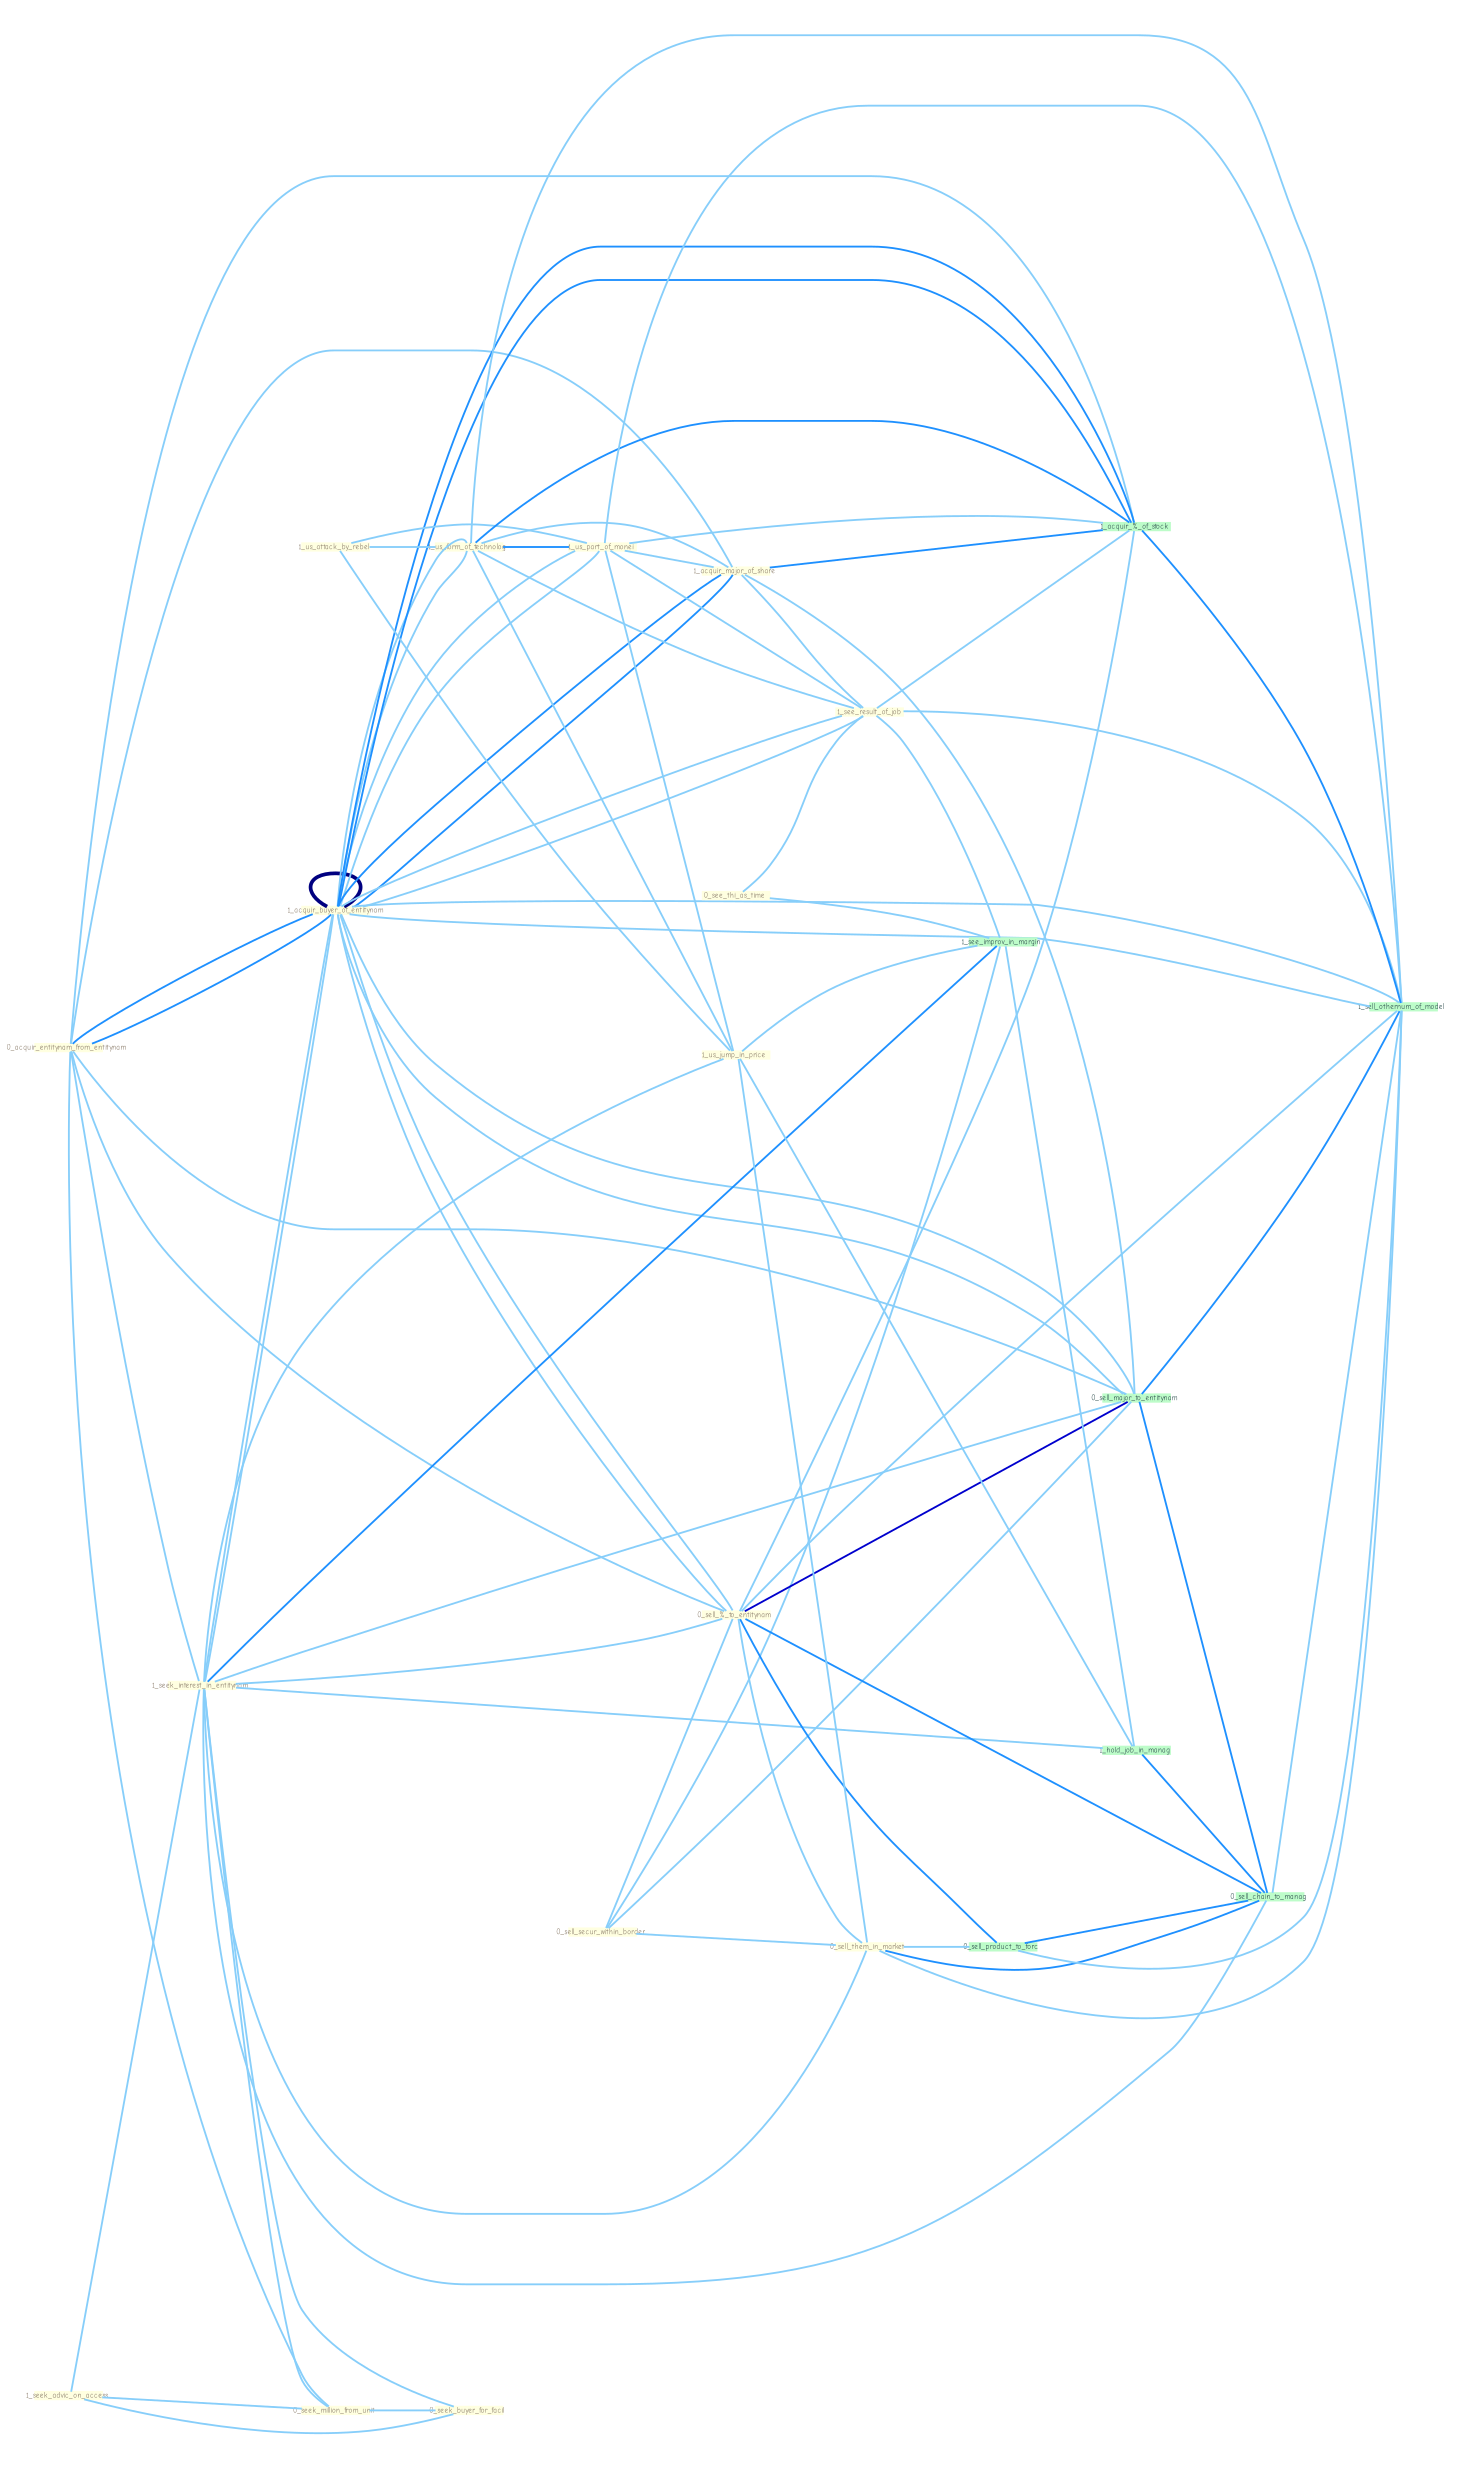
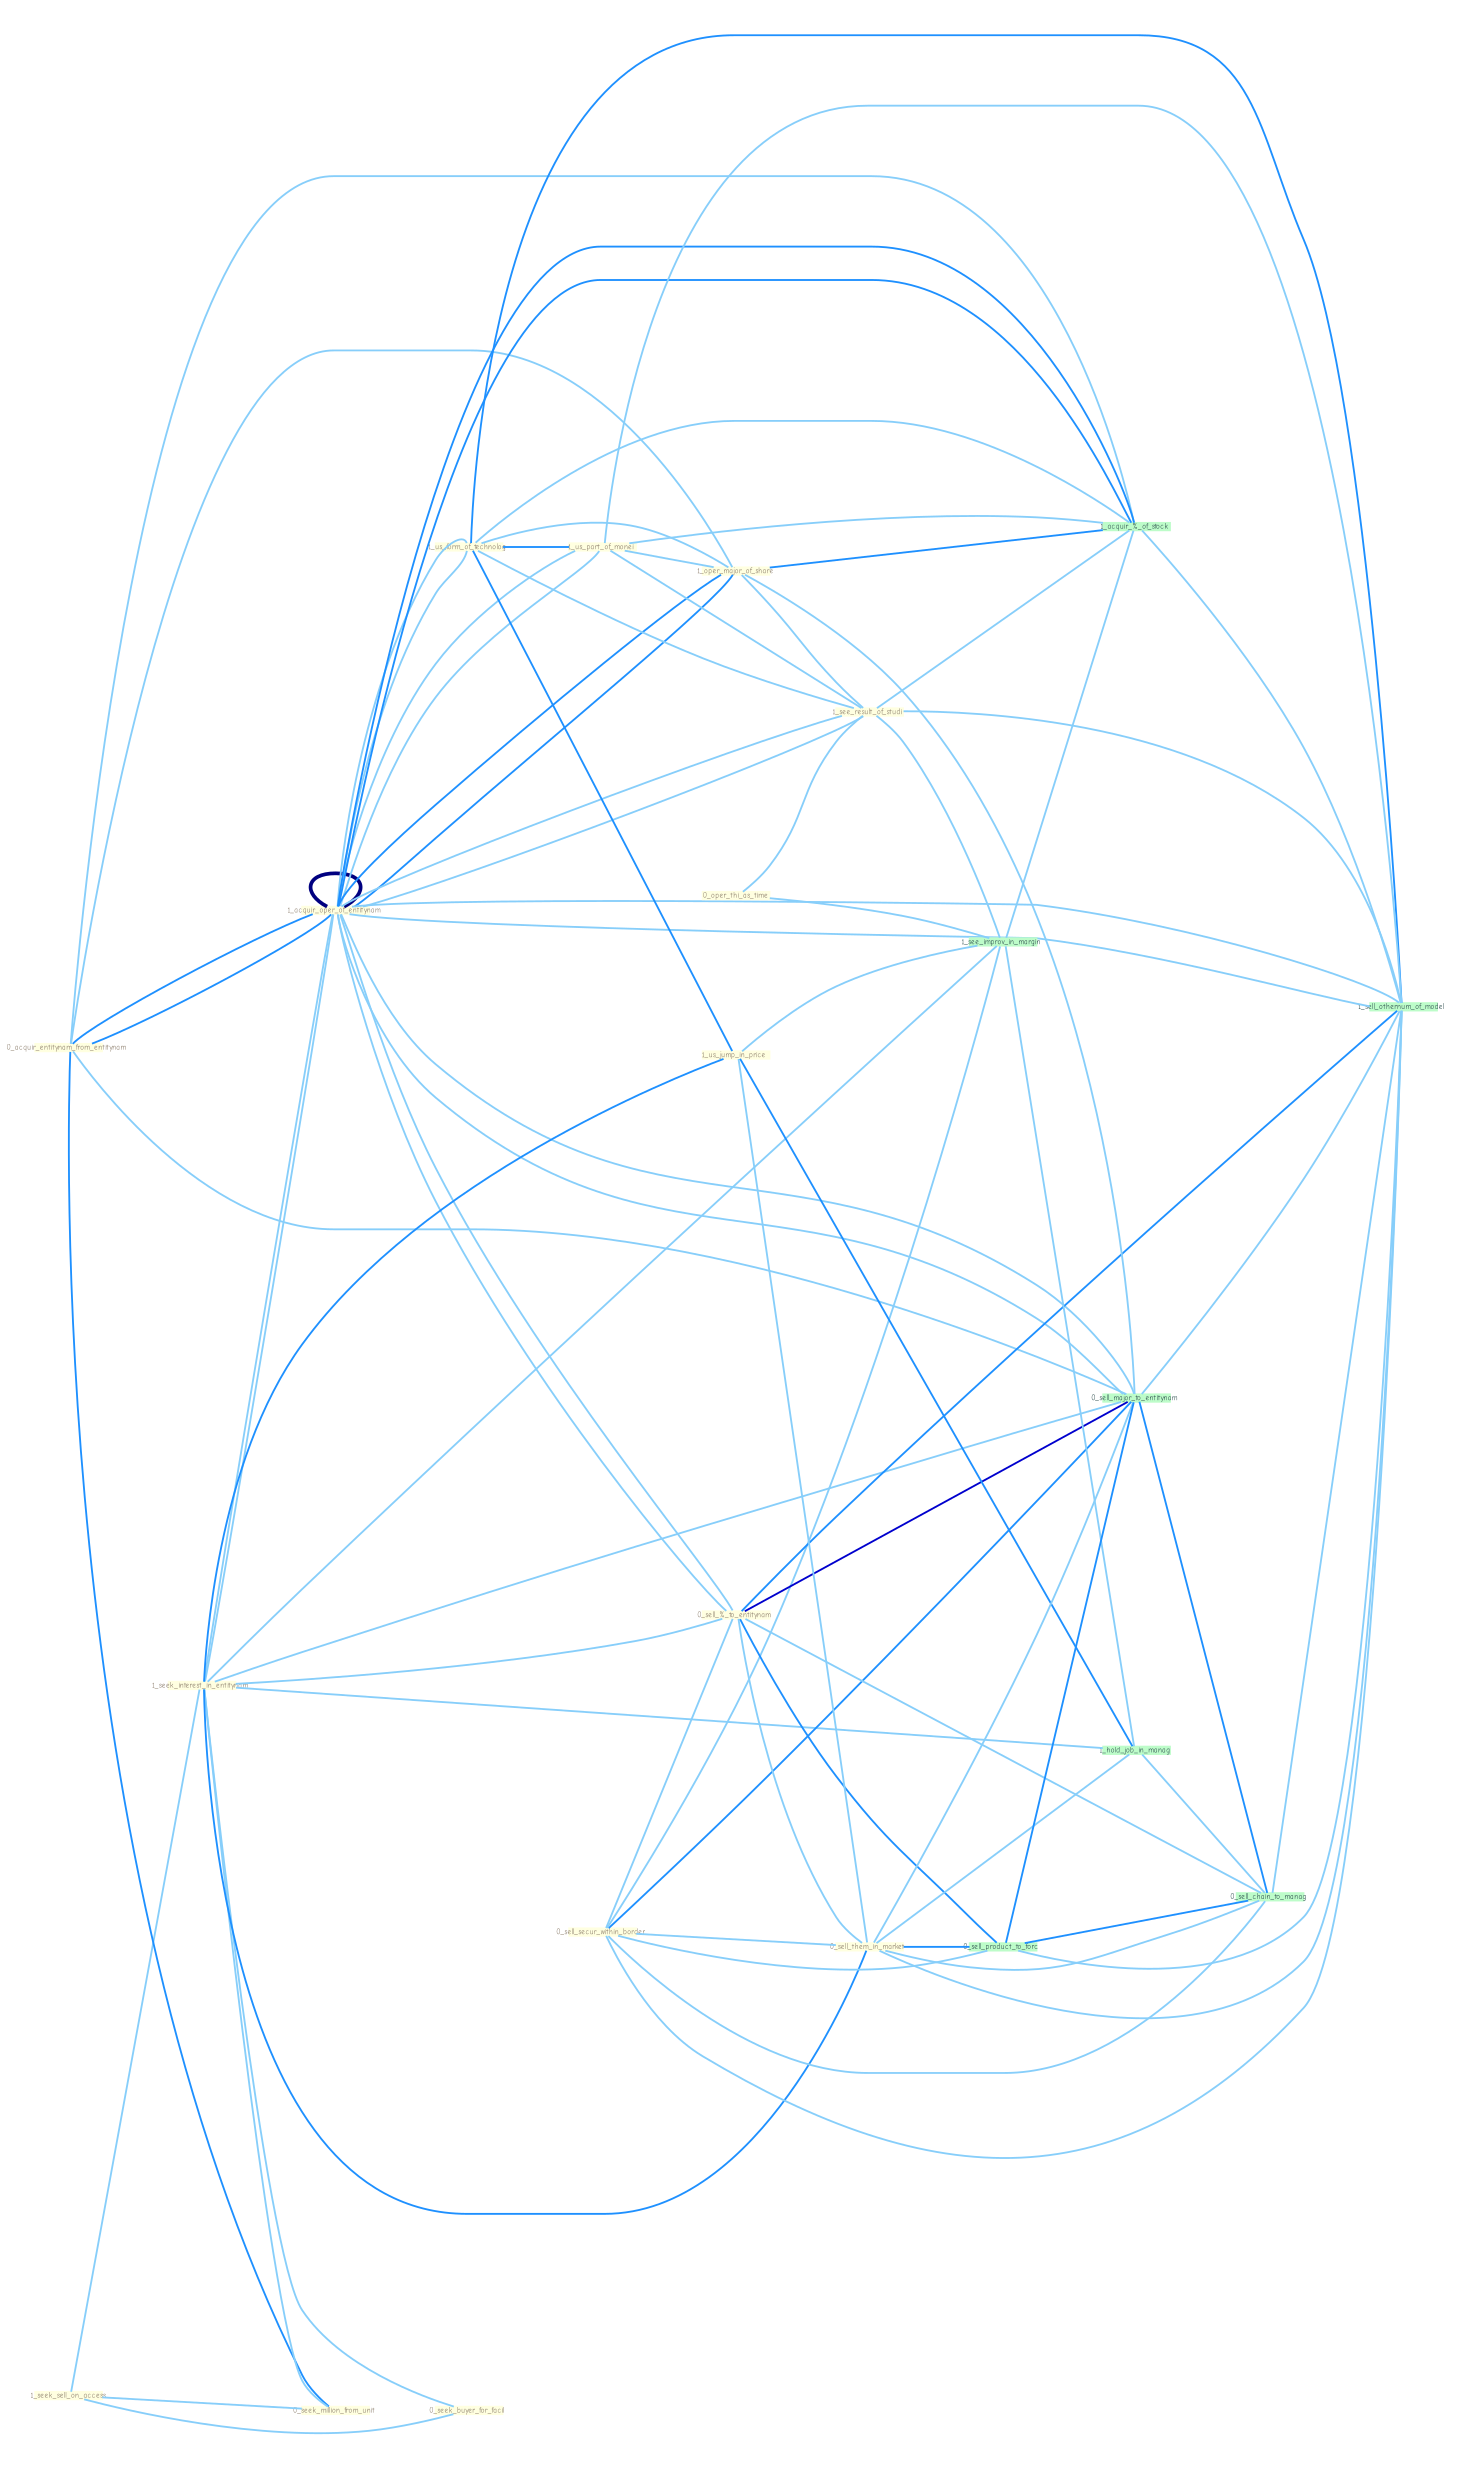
edge "1_us_form_of_technolog" -- "1_sell_othernum_of_model": color #87cefa -> #1e90ff
edge "1_acquir_%_of_stock" -- "1_us_form_of_technolog": color #1e90ff -> #87cefa
node "1_us_attack_by_rebel": removed
node "1_acquir_major_of_share": label "1_acquir_major_of_share" -> "1_oper_major_of_share"
node "1_see_result_of_job": label "1_see_result_of_job" -> "1_see_result_of_studi"
edge "1_acquir_%_of_stock" -- "1_sell_othernum_of_model": color #1e90ff -> #87cefa
edge "1_us_form_of_technolog" -- "1_us_jump_in_price": color #87cefa -> #1e90ff
edge "1_us_part_of_monei" -- "1_us_jump_in_price": removed
node "0_see_thi_as_time": label "0_see_thi_as_time" -> "0_oper_thi_as_time"
node "1_acquir_buyer_of_entitynam": label "1_acquir_buyer_of_entitynam" -> "1_acquir_oper_of_entitynam"
edge "1_acquir_%_of_stock" -- "0_sell_%_to_entitynam": now "1_acquir_%_of_stock" -- "1_see_improv_in_margin"
edge "1_sell_othernum_of_model" -- "0_sell_major_to_entitynam": color #1e90ff -> #87cefa
edge "1_us_jump_in_price" -- "1_seek_interest_in_entitynam": color #87cefa -> #1e90ff
edge "1_sell_othernum_of_model" -- "0_sell_%_to_entitynam": color #87cefa -> #1e90ff
edge "1_see_improv_in_margin" -- "1_seek_interest_in_entitynam": color #1e90ff -> #87cefa
edge "0_acquir_entitynam_from_entitynam" -- "1_seek_interest_in_entitynam": removed
edge "0_acquir_entitynam_from_entitynam" -- "0_sell_%_to_entitynam": removed
edge "1_us_jump_in_price" -- "1_hold_job_in_manag": color #87cefa -> #1e90ff
edge "0_sell_major_to_entitynam" -- "0_sell_secur_within_border": color #87cefa -> #1e90ff
edge "0_sell_major_to_entitynam" -- "0_sell_product_to_forc": added
edge "0_sell_major_to_entitynam" -- "0_sell_them_in_market": added
edge "0_acquir_entitynam_from_entitynam" -- "0_seek_million_from_unit": color #87cefa -> #1e90ff
edge "0_sell_%_to_entitynam" -- "0_sell_chain_to_manag": color #1e90ff -> #87cefa
edge "1_hold_job_in_manag" -- "0_sell_chain_to_manag": color #1e90ff -> #87cefa
edge "1_hold_job_in_manag" -- "0_sell_them_in_market": added
edge "1_sell_othernum_of_model" -- "0_sell_secur_within_border": added
edge "0_sell_them_in_market" -- "0_sell_product_to_forc": color #87cefa -> #1e90ff
edge "0_sell_secur_within_border" -- "0_sell_product_to_forc": added
edge "0_sell_chain_to_manag" -- "0_sell_them_in_market": color #1e90ff -> #87cefa
edge "1_seek_interest_in_entitynam" -- "0_sell_them_in_market": color #87cefa -> #1e90ff
edge "1_seek_interest_in_entitynam" -- "0_sell_chain_to_manag": now "0_sell_secur_within_border" -- "0_sell_chain_to_manag"
node "1_seek_advic_on_access": label "1_seek_advic_on_access" -> "1_seek_sell_on_access"
edge "0_seek_million_from_unit" -- "0_seek_buyer_for_facil": removed
